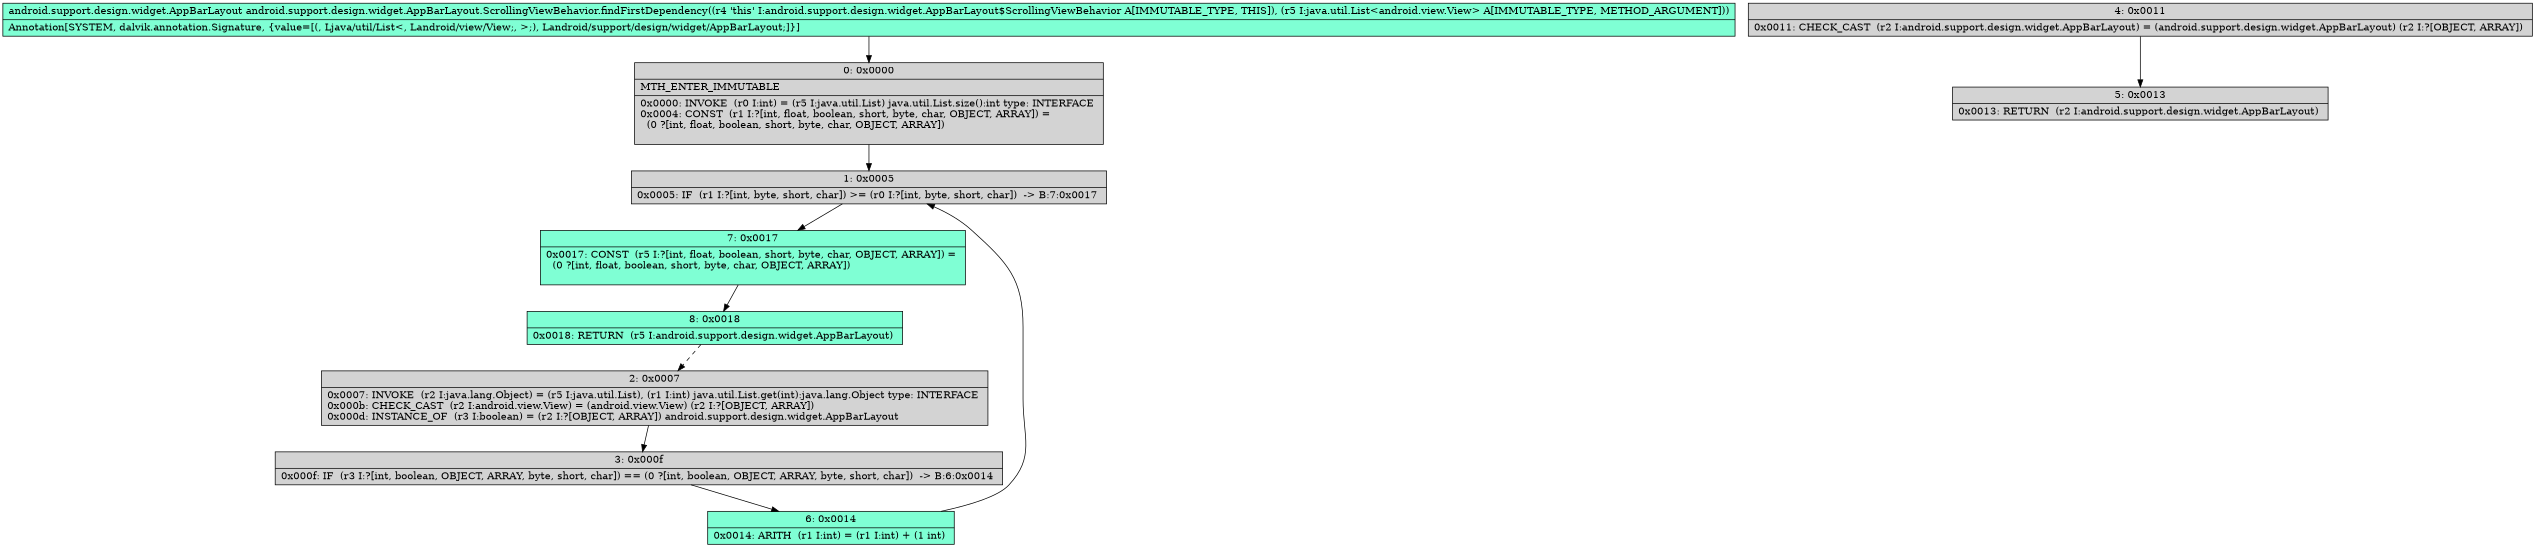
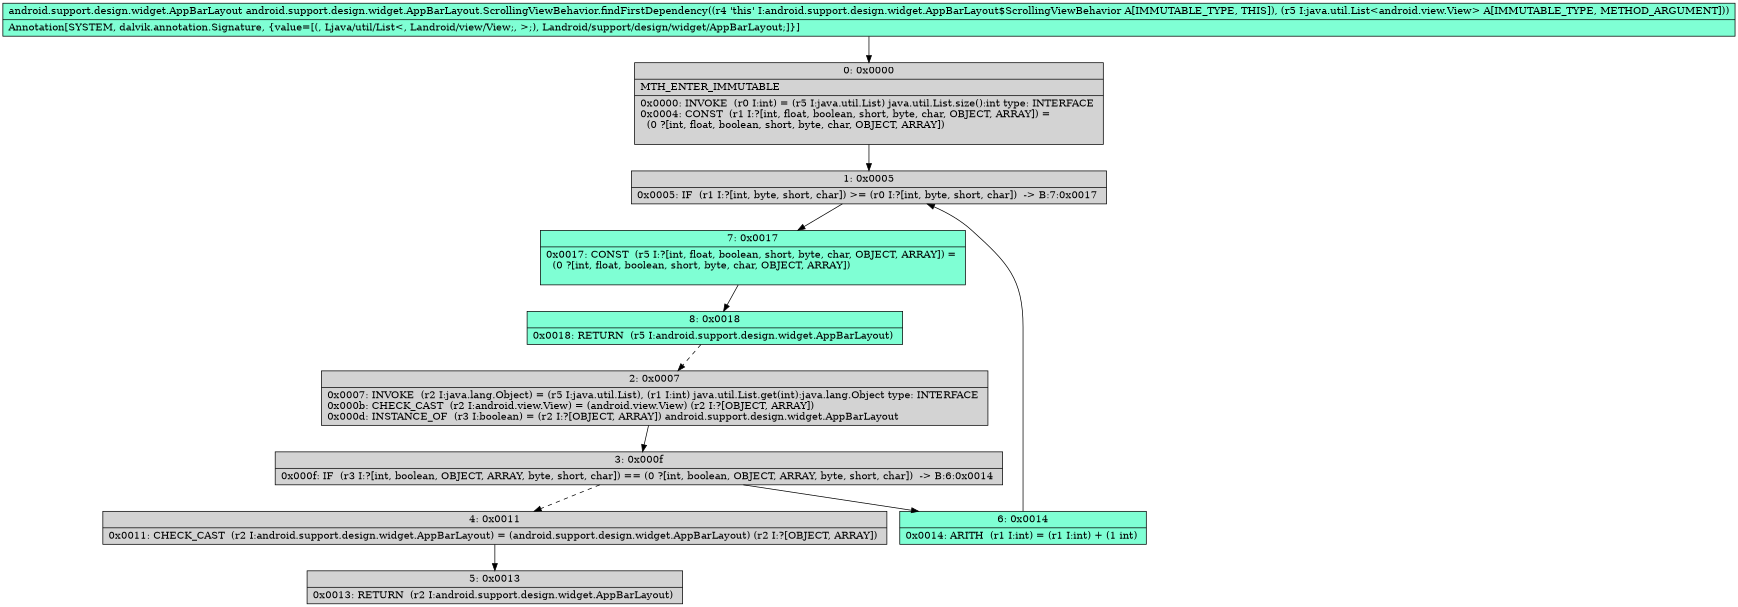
edge "3: 0x000f" -> "4: 0x0011": added
